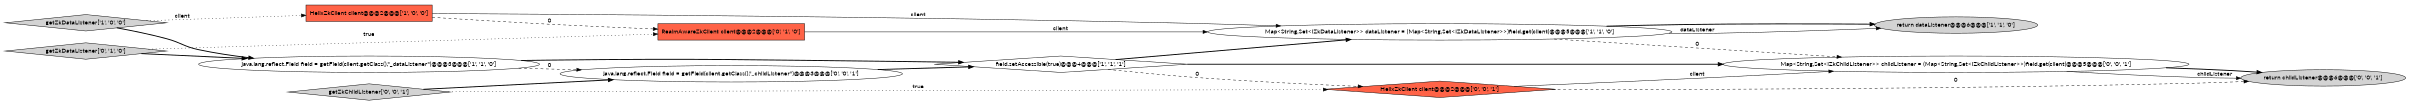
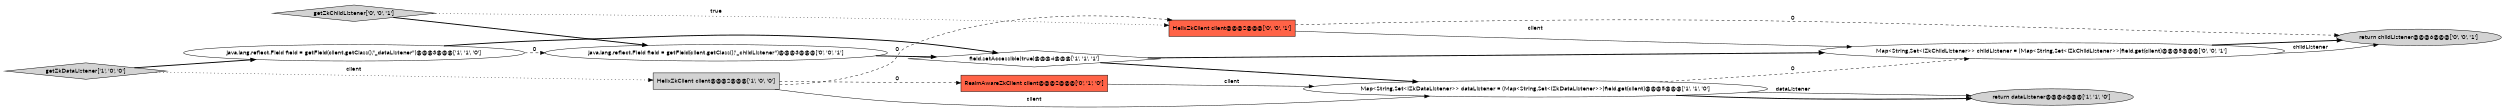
node "HelixZkClient client@@@2@@@['1', '0', '0']": fillcolor tomato -> lightgray
node "getZkDataListener['0', '1', '0']": removed
edge "field.setAccessible(true)@@@4@@@['1', '1', '1']" -> "HelixZkClient client@@@2@@@['0', '0', '1']": now "HelixZkClient client@@@2@@@['1', '0', '0']" -> "HelixZkClient client@@@2@@@['0', '0', '1']"
node "HelixZkClient client@@@2@@@['0', '0', '1']": shape diamond -> box
